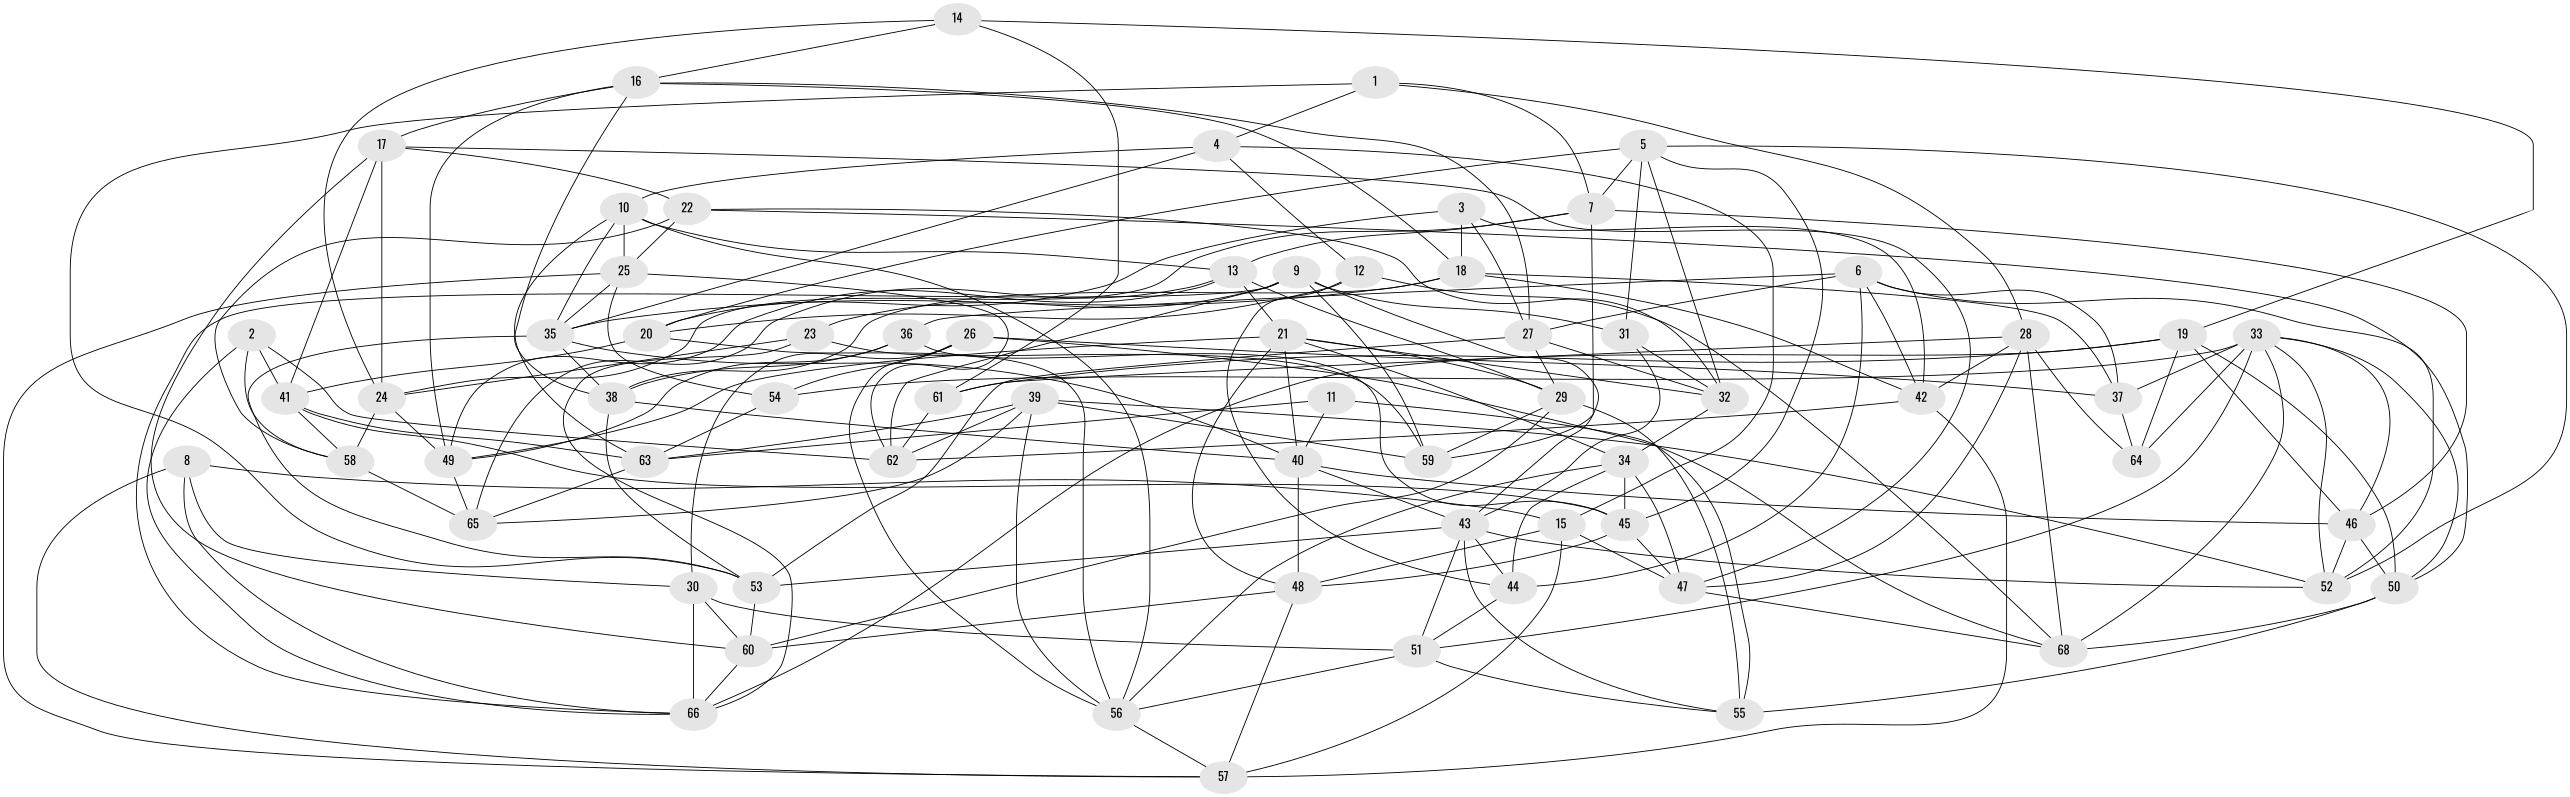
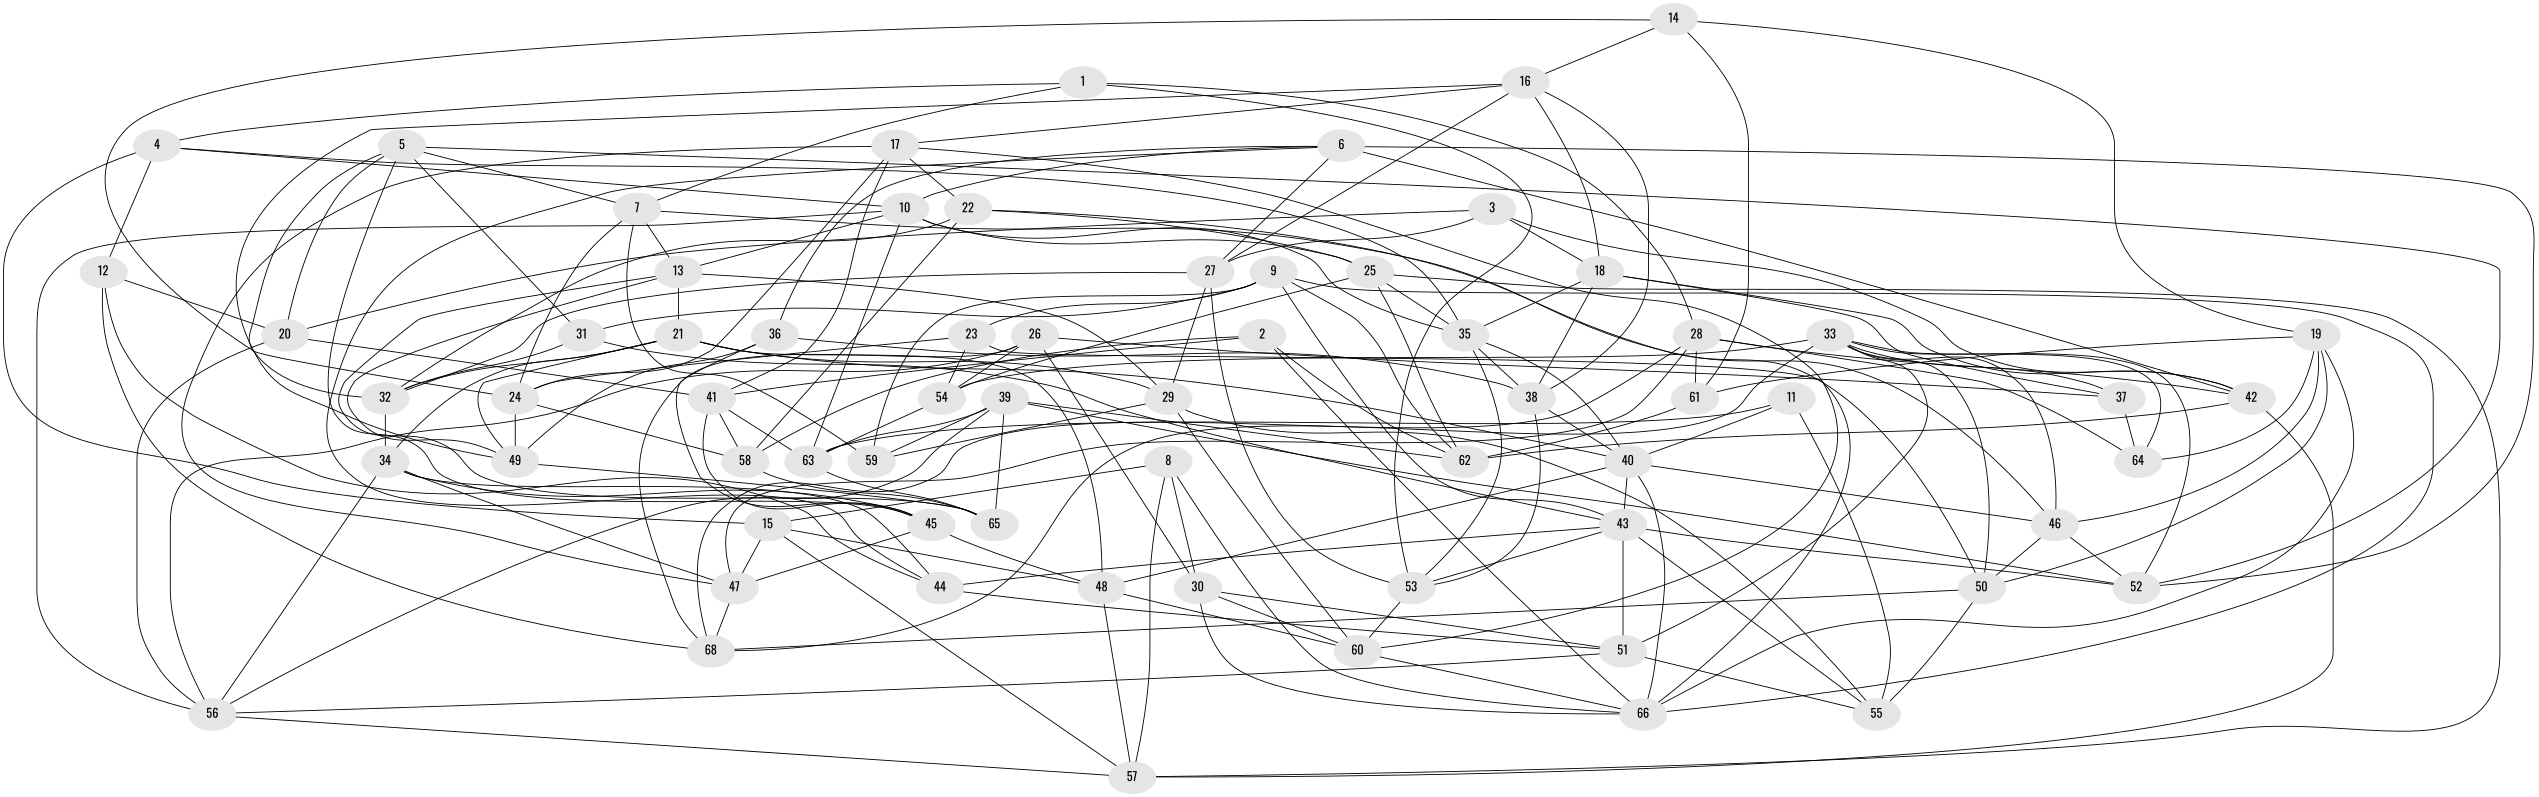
edge "6" -- "37": now "6" -- "10"
edge "23" -- "59": now "23" -- "54"
edge "40" -- "66": added
